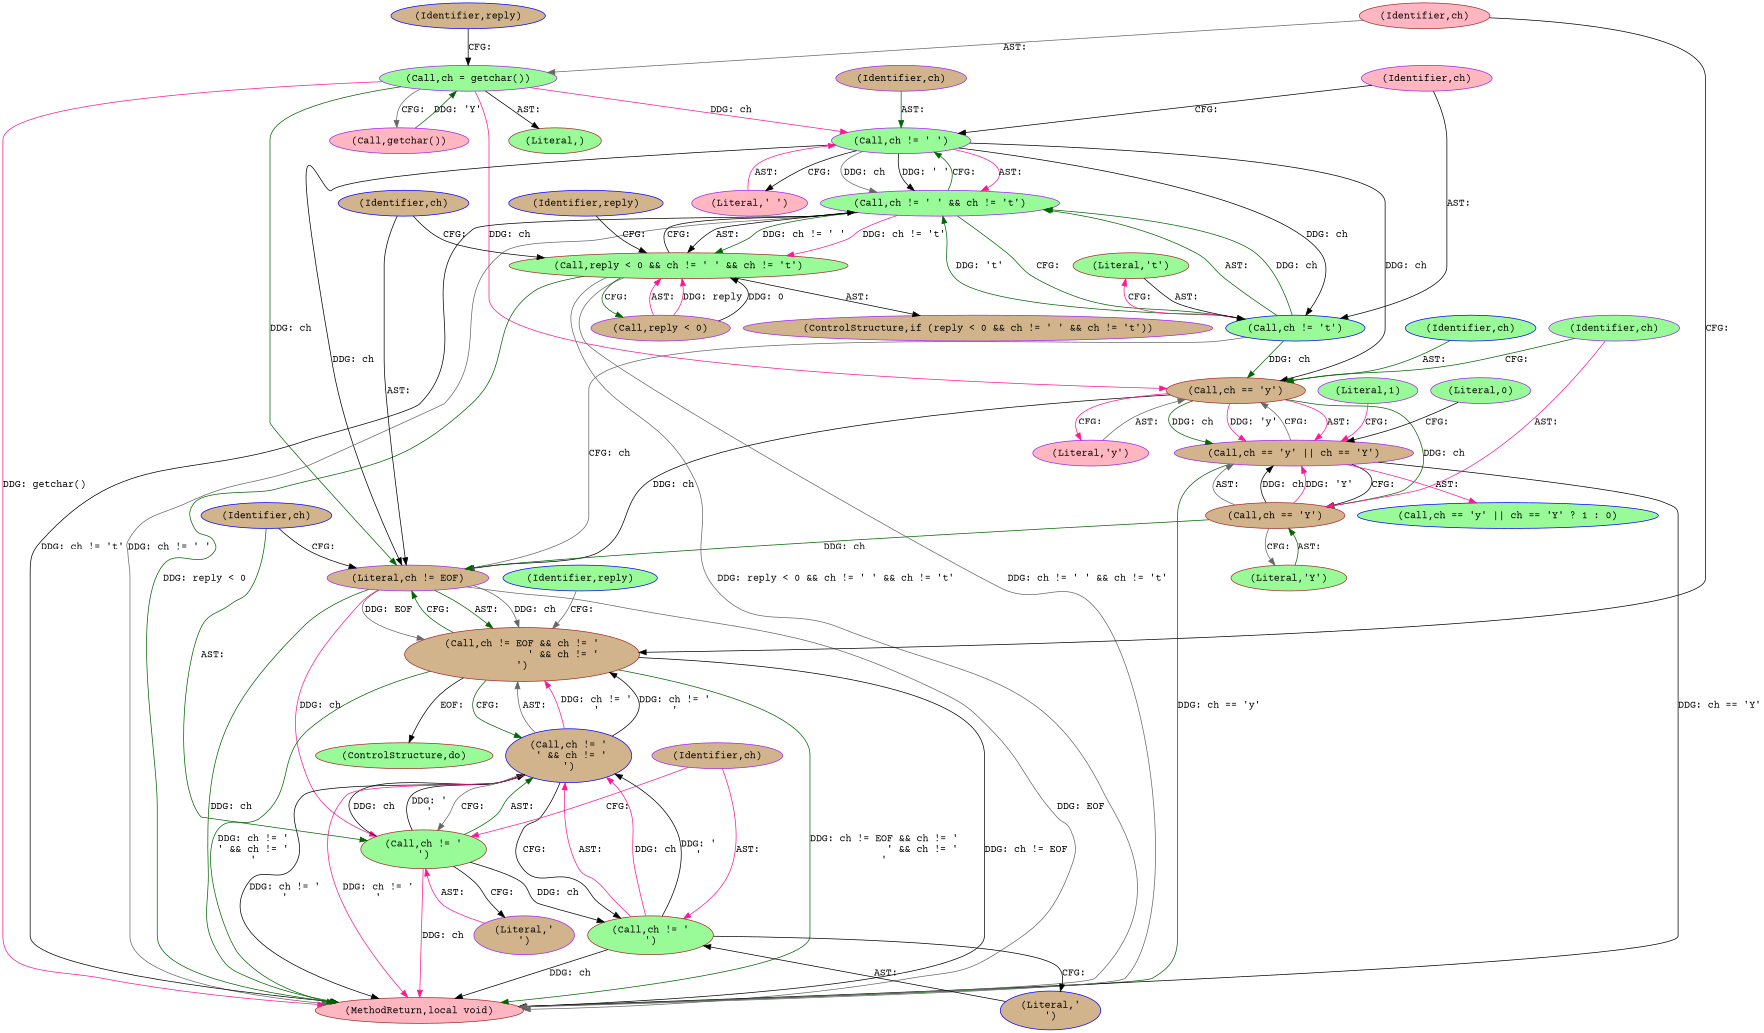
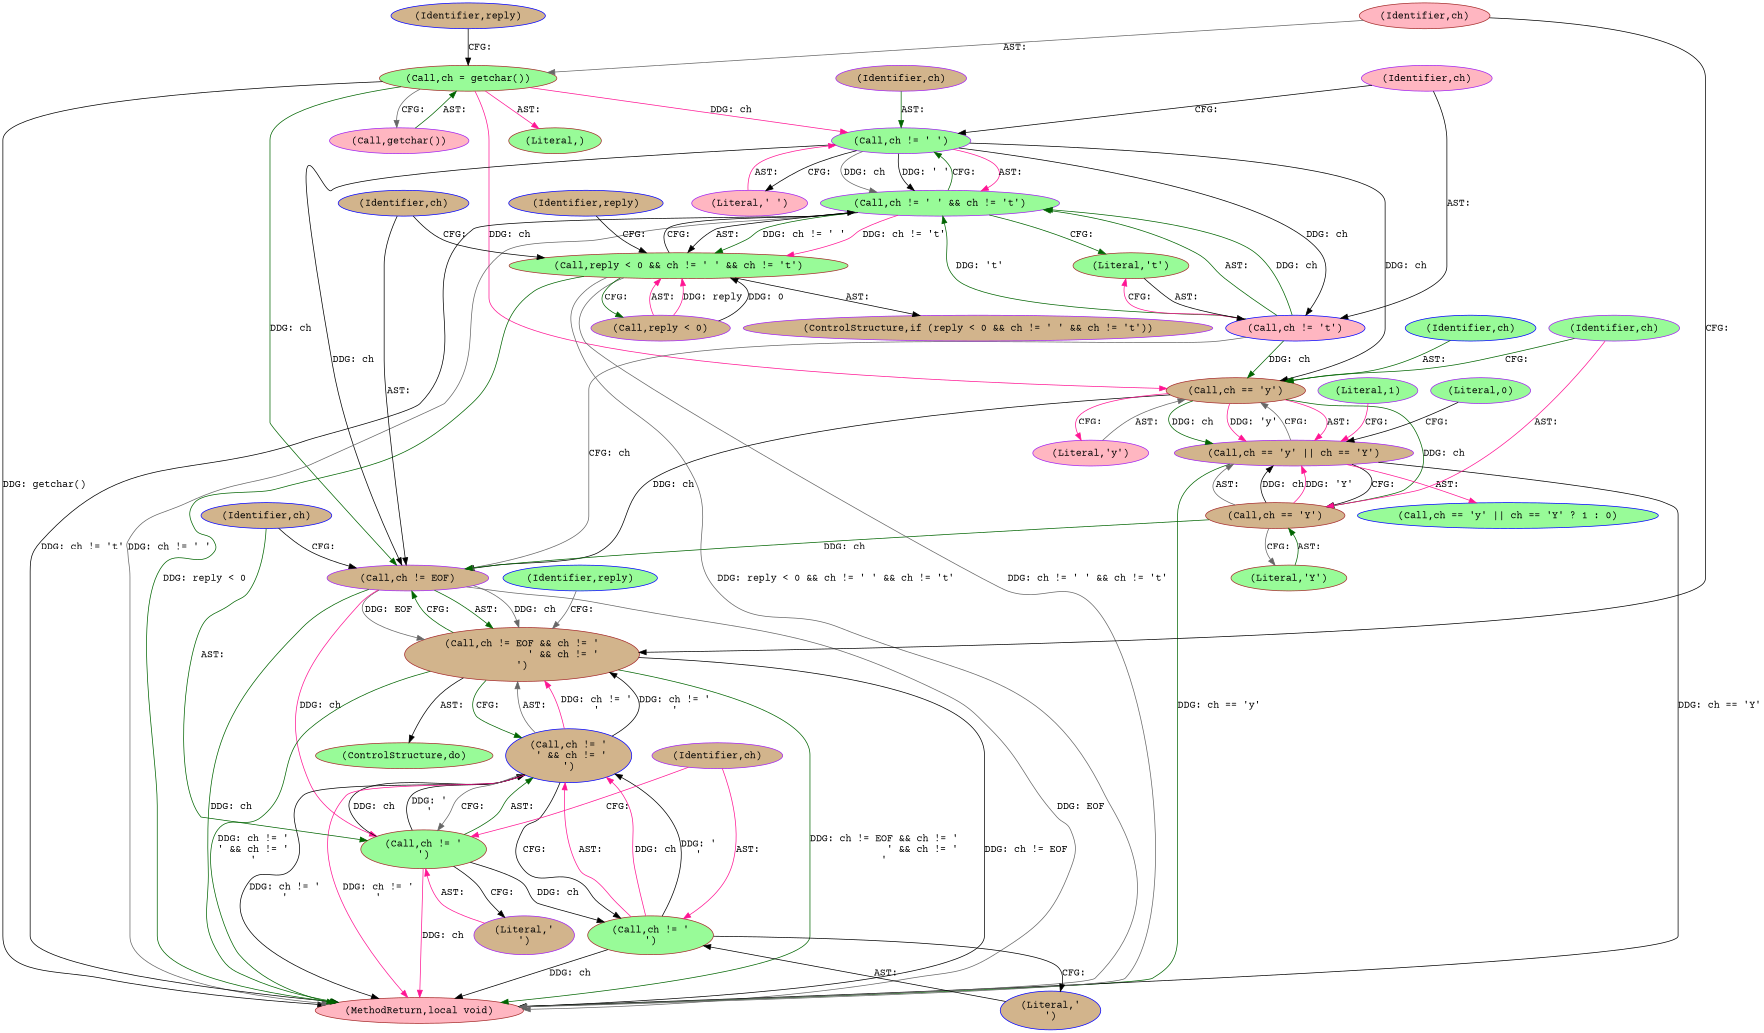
node "(Call,ch = getchar())": color purple -> brown
edge "(Call,ch = getchar())" -> "(Literal,)": color black -> deeppink
edge "(Call,getchar())" -> "(Call,ch = getchar())": label "DDG: 'Y'" -> "AST: "
edge "(Call,ch != ' ' && ch != 't')" -> "(Call,ch != 't')": now "(Call,ch != ' ' && ch != 't')" -> "(Literal,'t')"
node "(Call,ch != 't')": fillcolor palegreen -> lightpink
edge "(Call,ch = getchar())" -> "(MethodReturn,local void)": color deeppink -> black
node "(Literal,ch != EOF)": label "(Literal,ch != EOF)" -> "(Call,ch != EOF)"
edge "(Call,ch != EOF && ch != ' ' && ch != ' ')" -> "(ControlStructure,do)": label "EOF: " -> "AST: "
